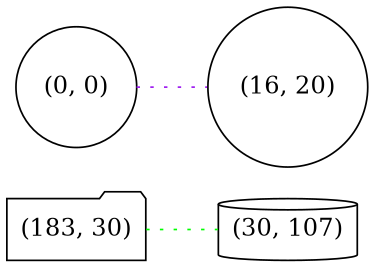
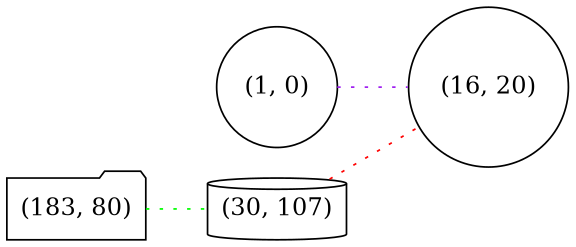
node "(0, 0)": label "(0, 0)" -> "(1, 0)"
edge "(16, 20)" -- "(30, 107)": added
node "(183, 30)": label "(183, 30)" -> "(183, 80)"
